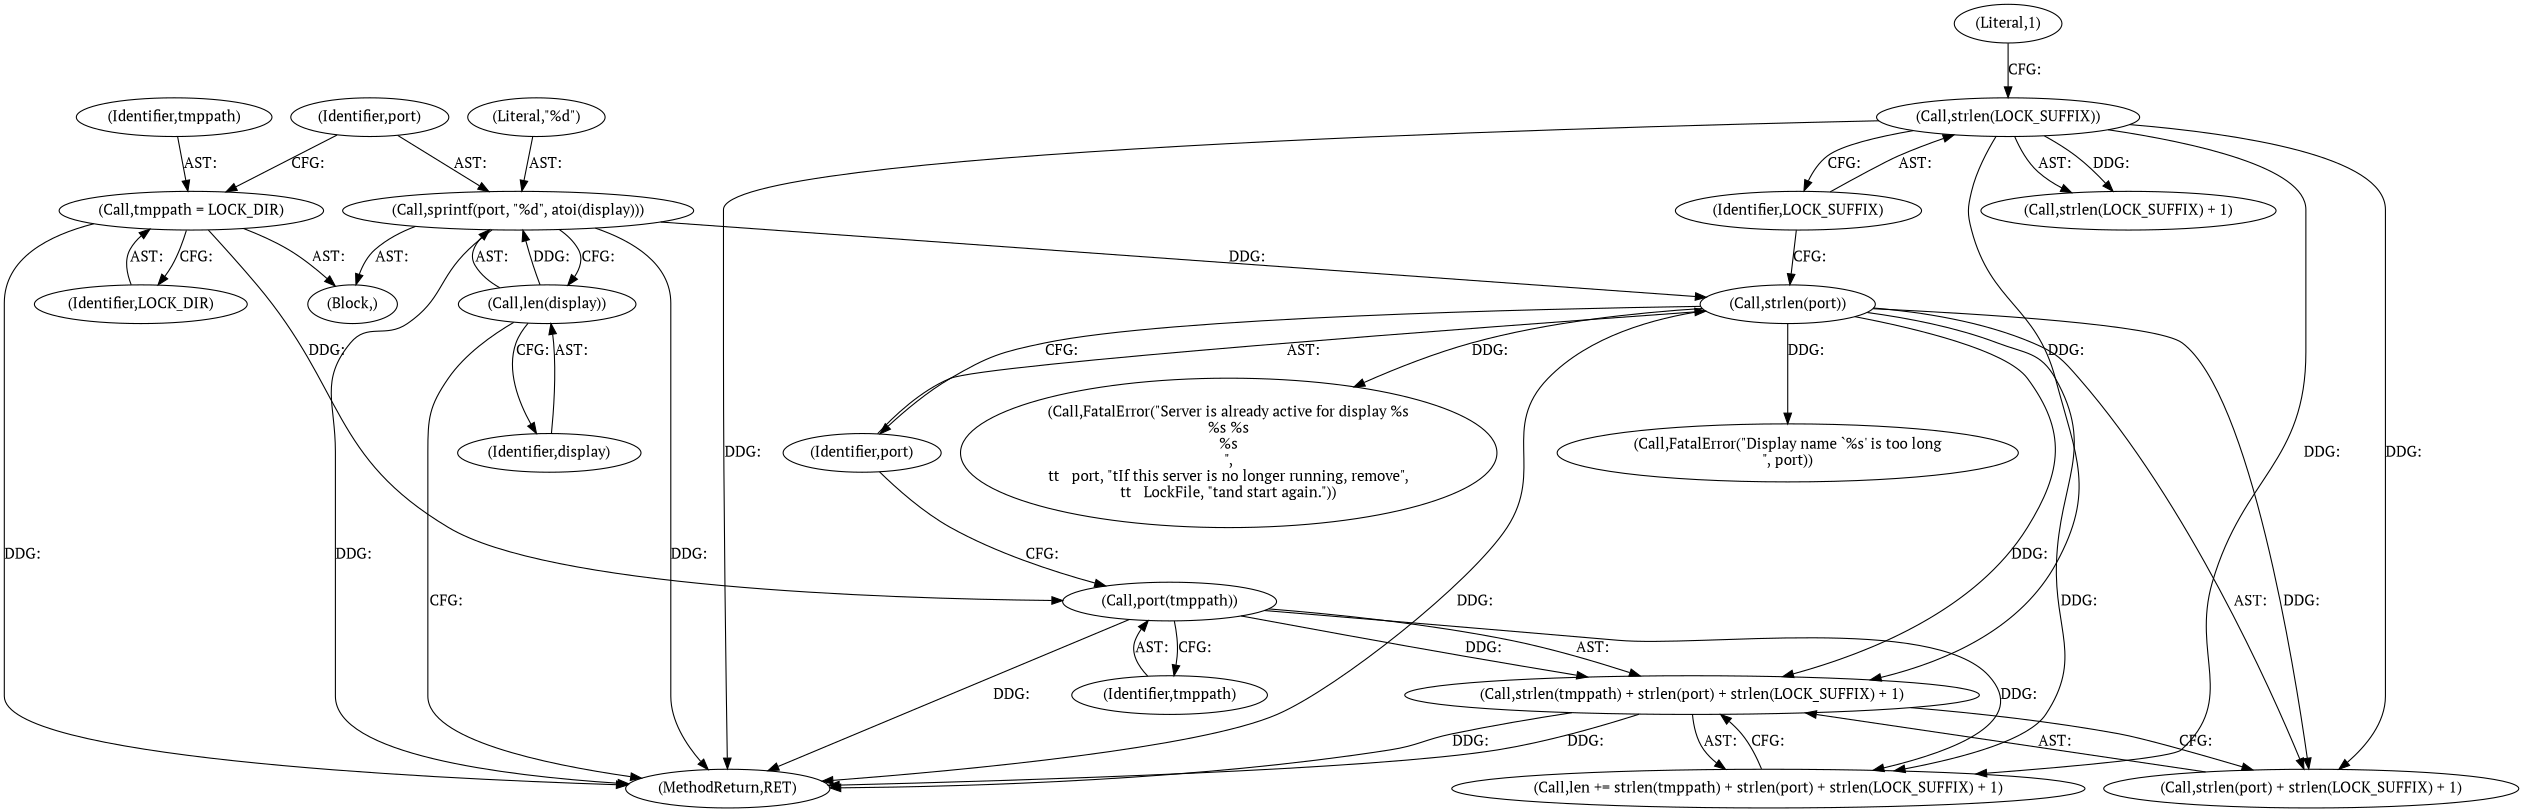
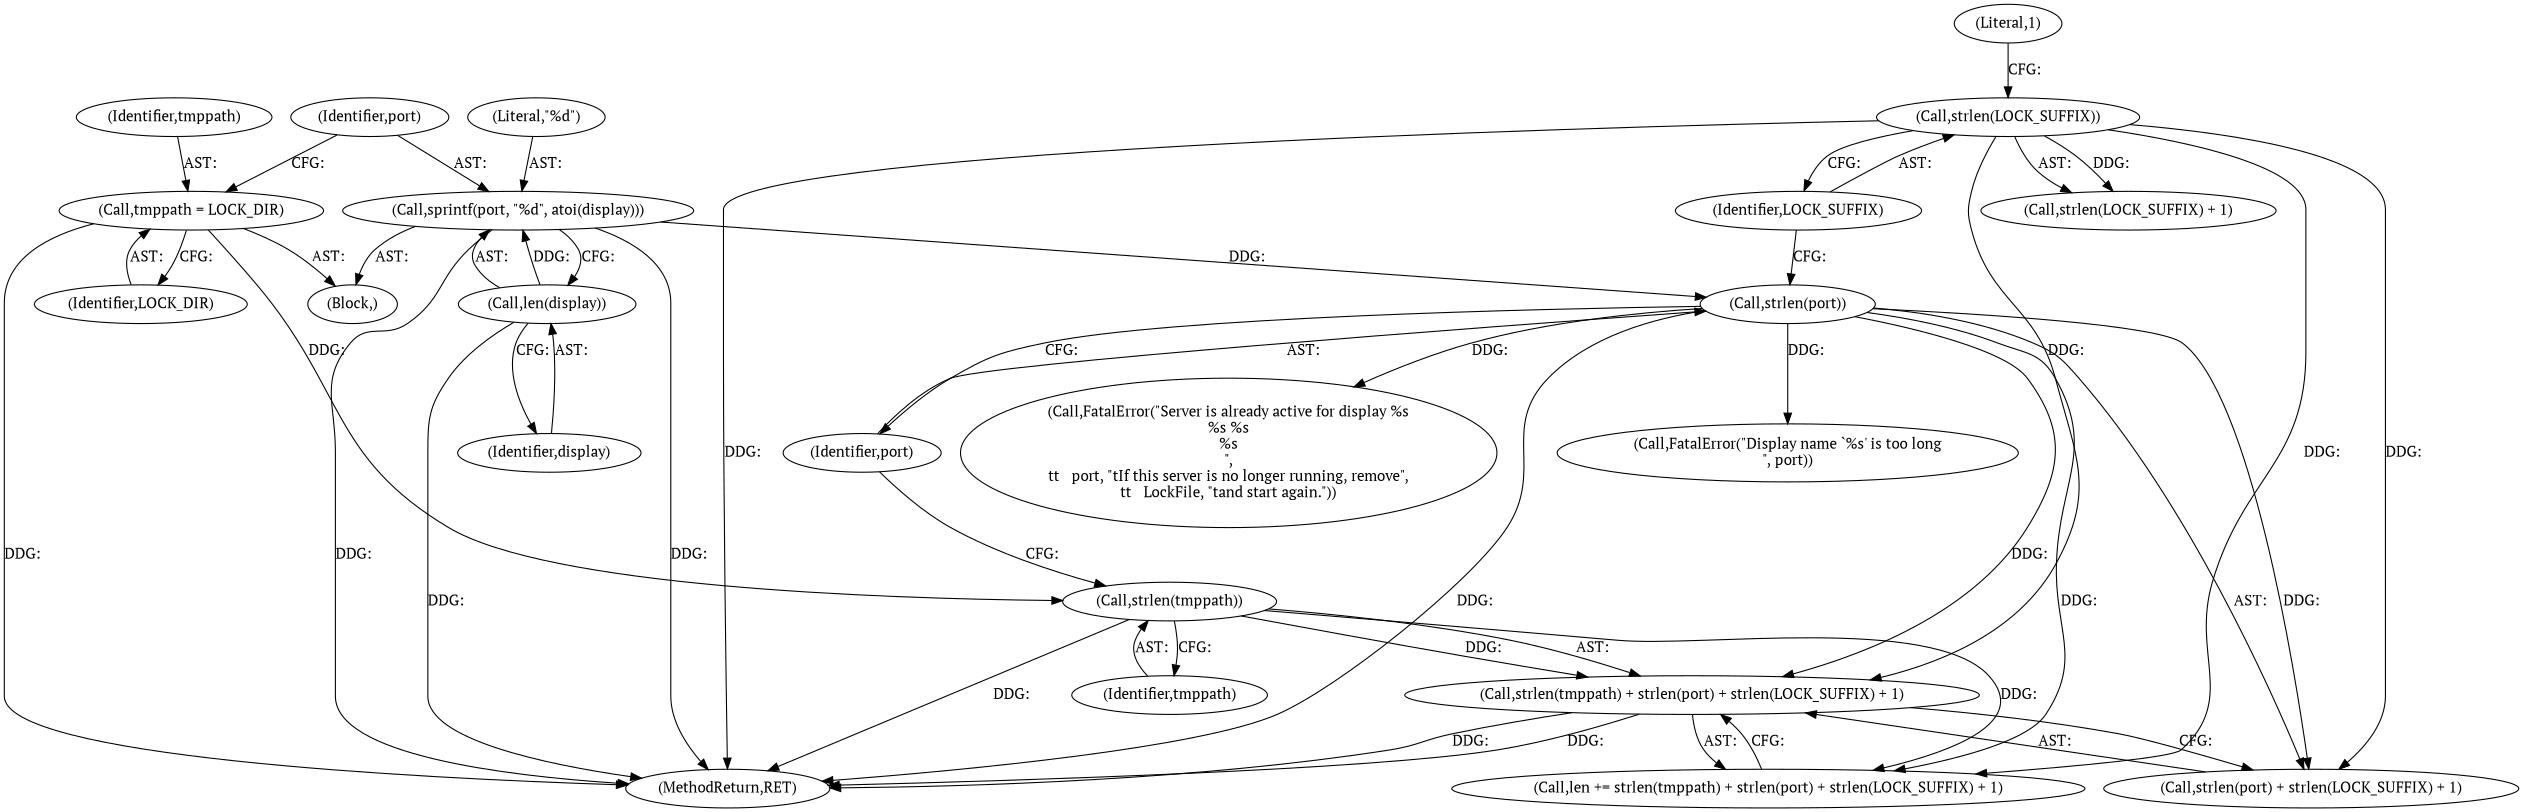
edge "(Call,len(display))" -> "(MethodReturn,RET)": label "CFG: " -> "DDG: "
node "(Call,port(tmppath))": label "(Call,port(tmppath))" -> "(Call,strlen(tmppath))"
